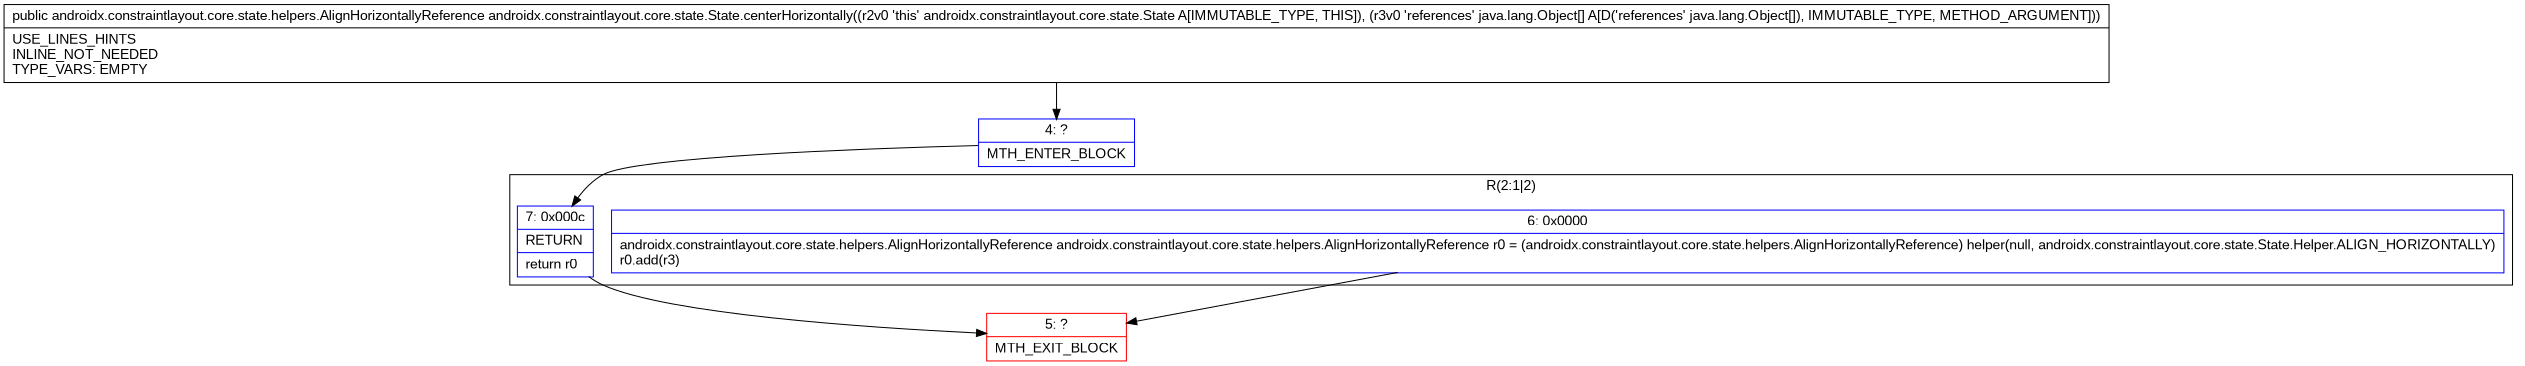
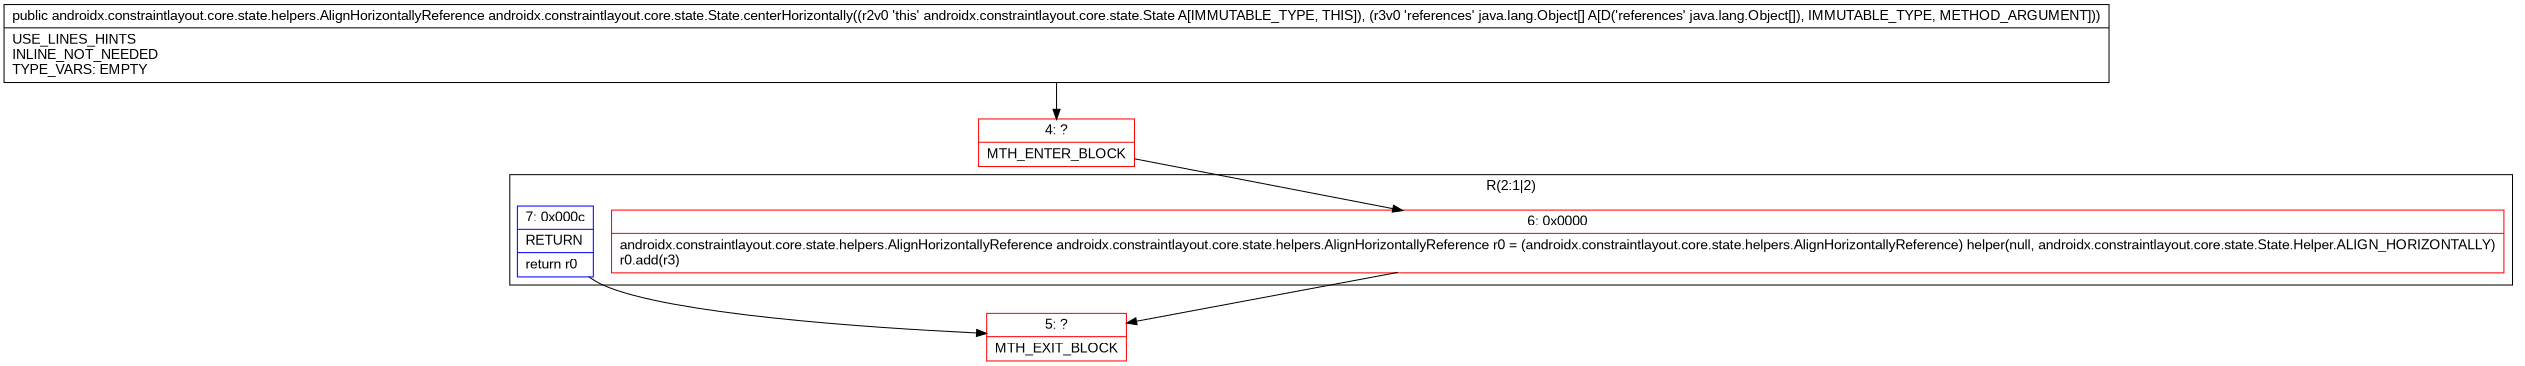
node "4: ?": color blue -> red
edge "4: ?" -> "7: 0x000c": now "4: ?" -> "6: 0x0000"
node "6: 0x0000": color blue -> red
